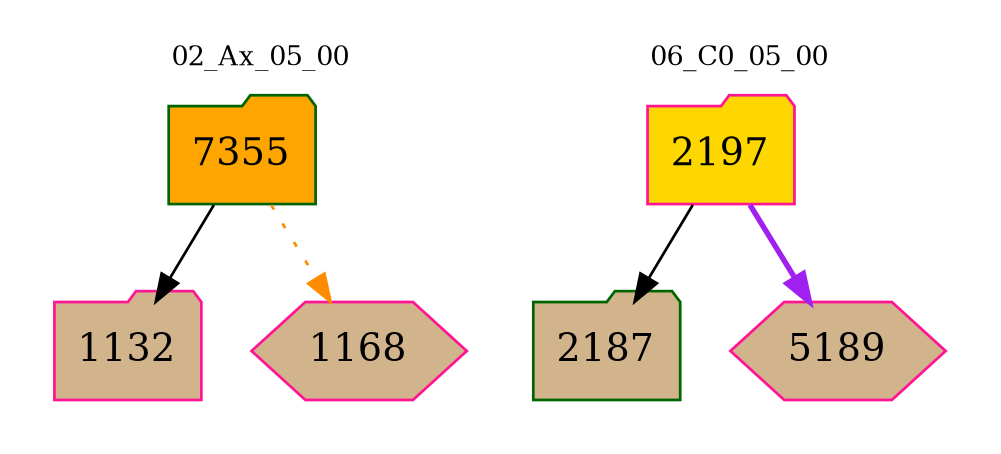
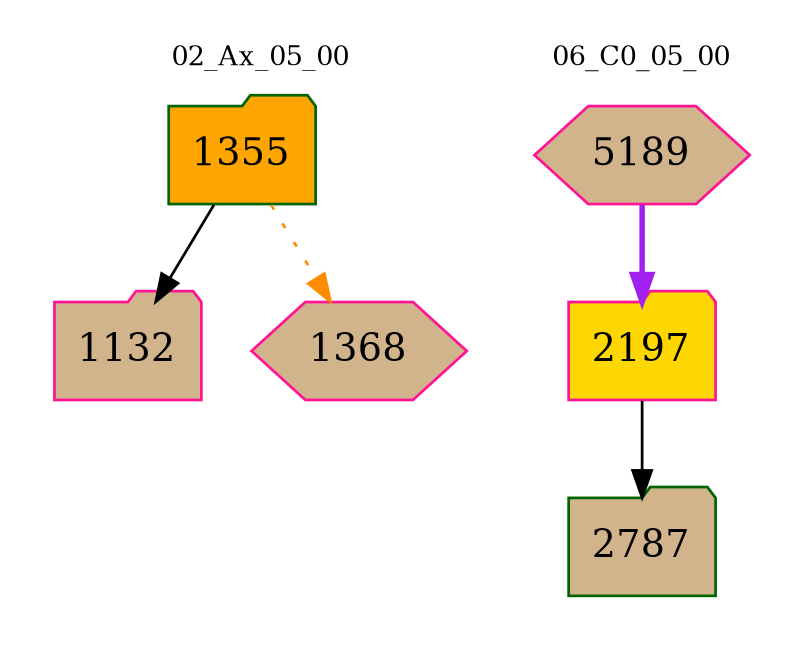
node "7355": label "7355" -> "1355"
edge "2197" -> "5189": reversed
node "1168": label "1168" -> "1368"
node "2187": label "2187" -> "2787"
